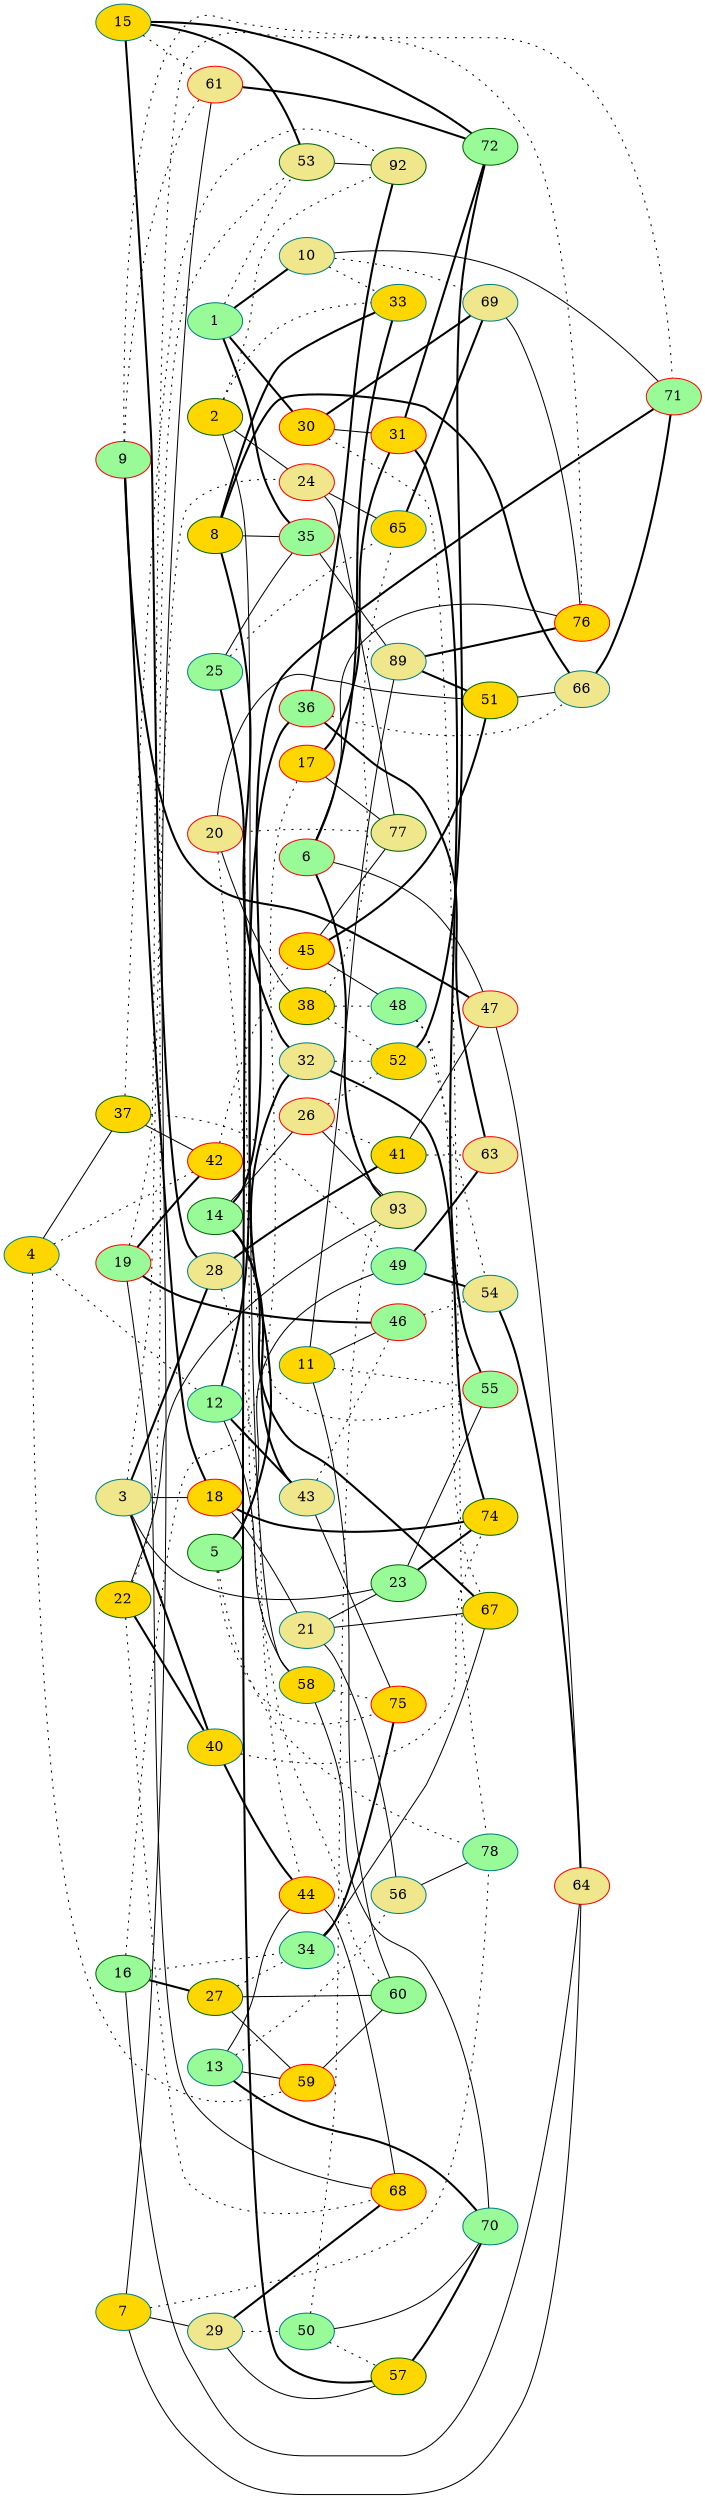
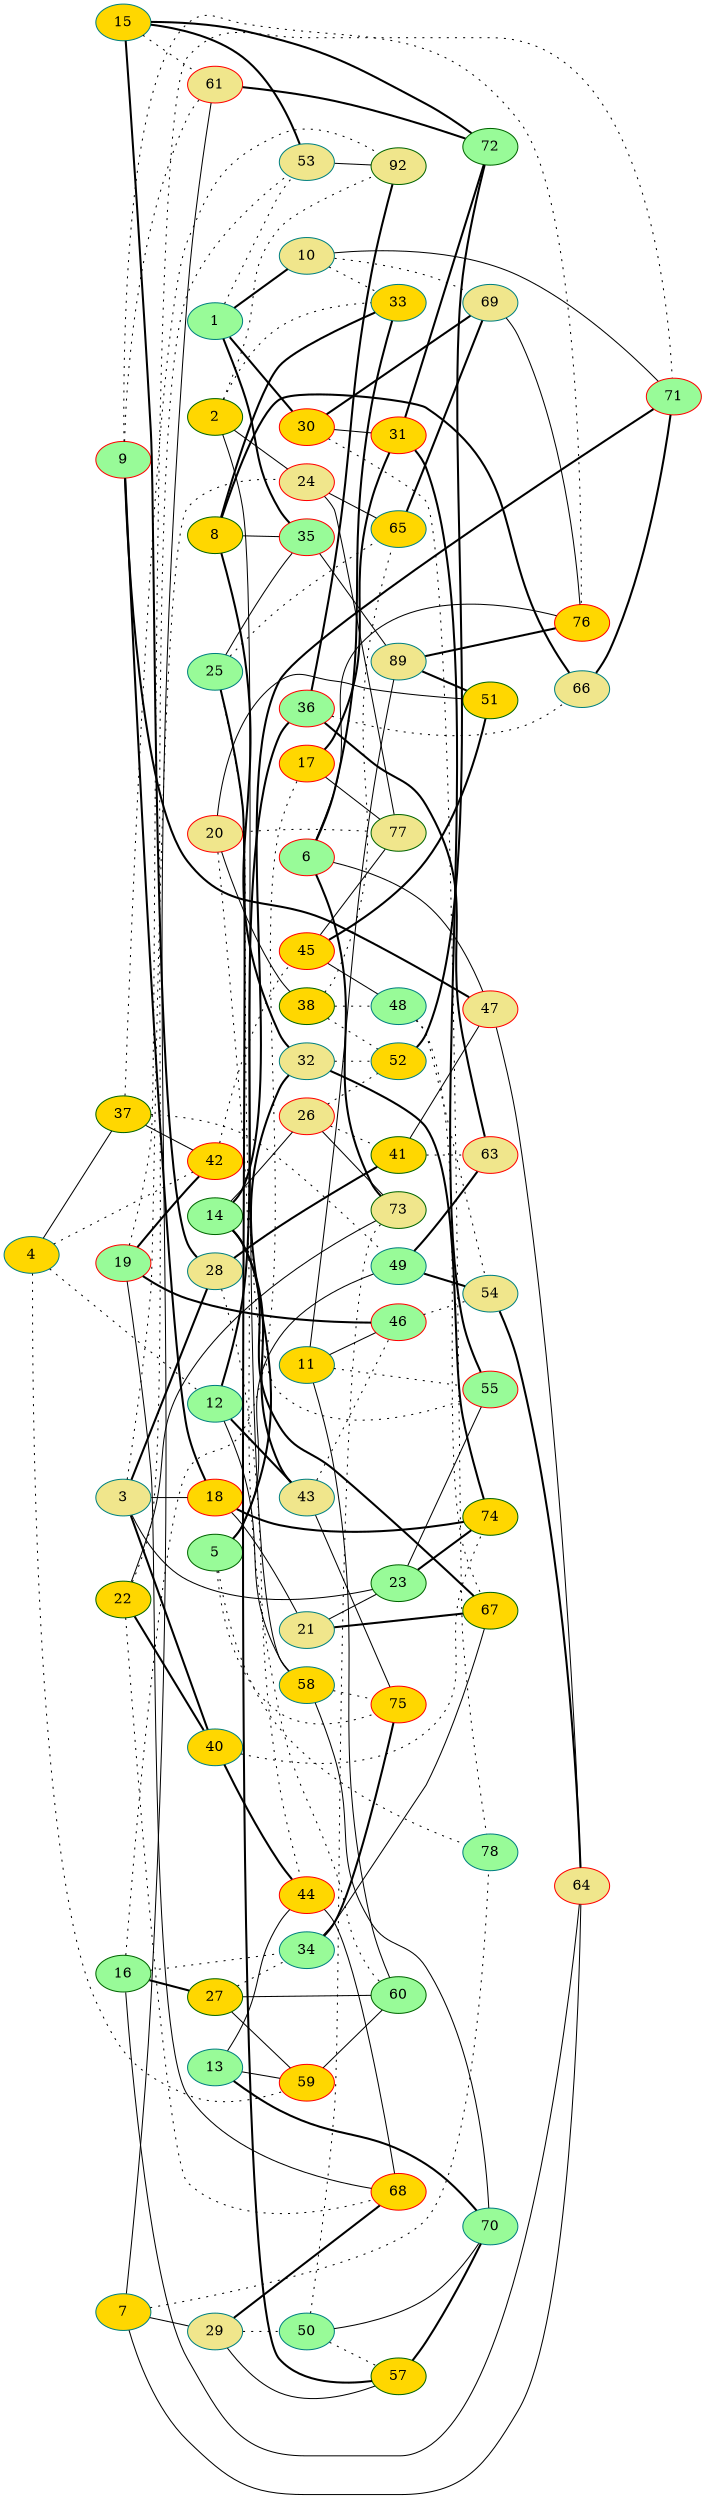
node "53": color darkgreen -> teal
edge "66" -- "51": removed
node "93": label "93" -> "73"
edge "67" -- "21": style solid -> bold
node "56": removed
